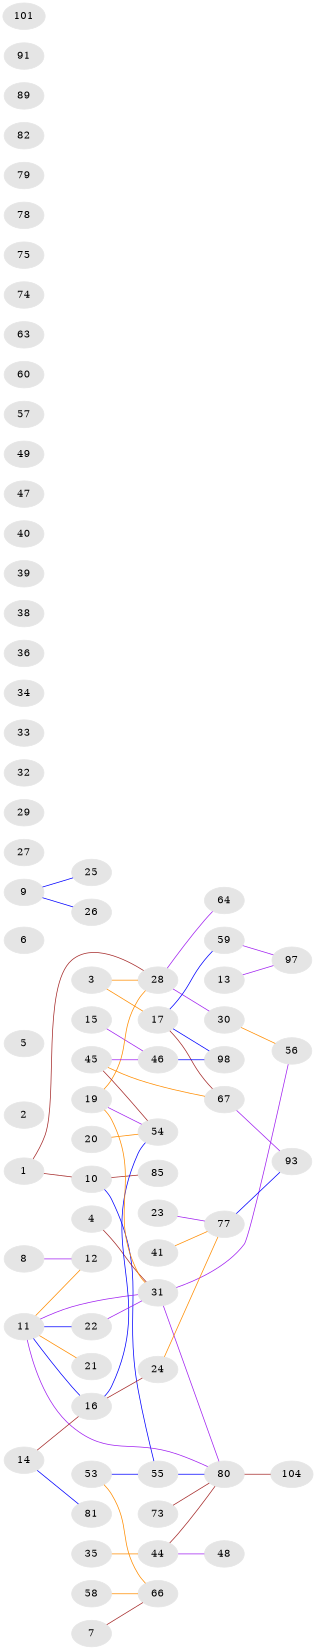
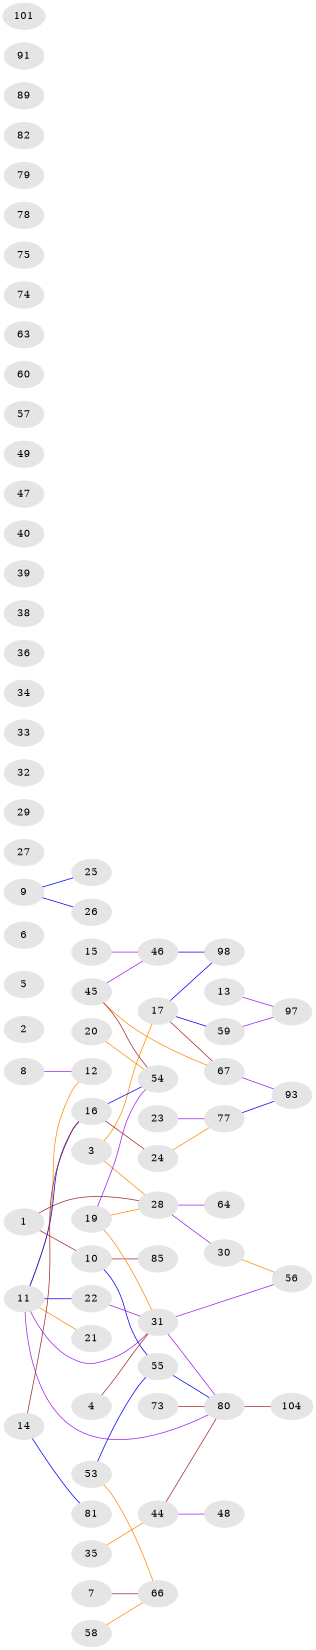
node "41": removed
